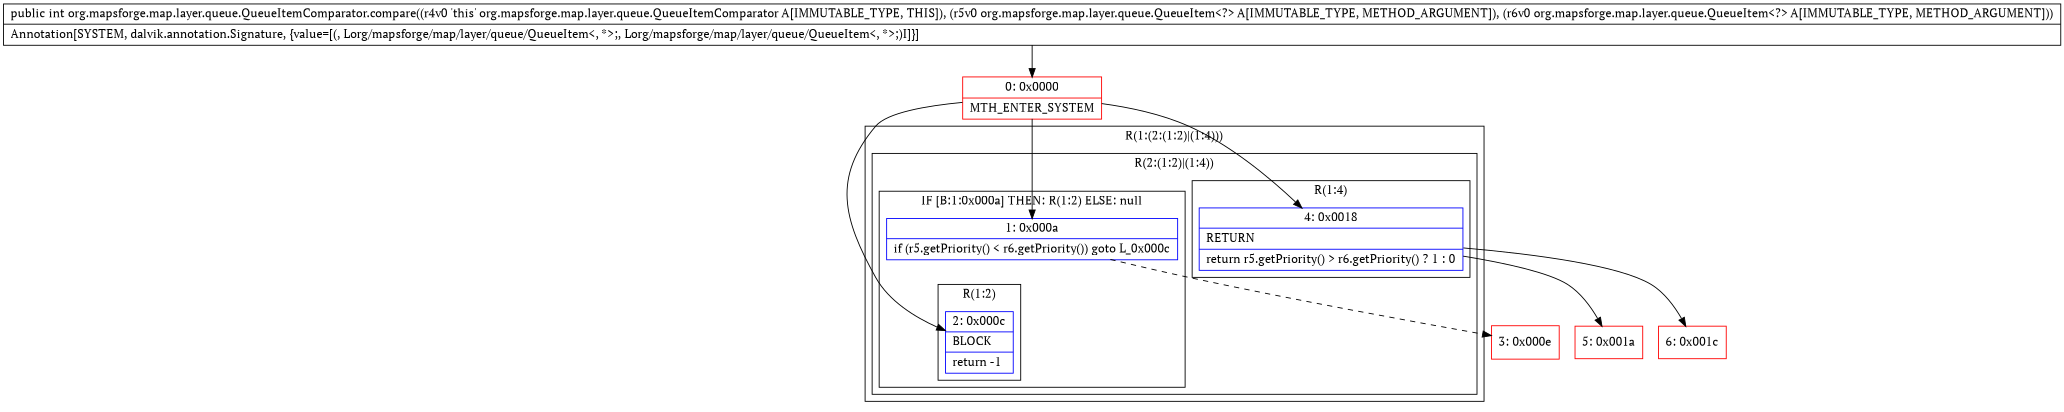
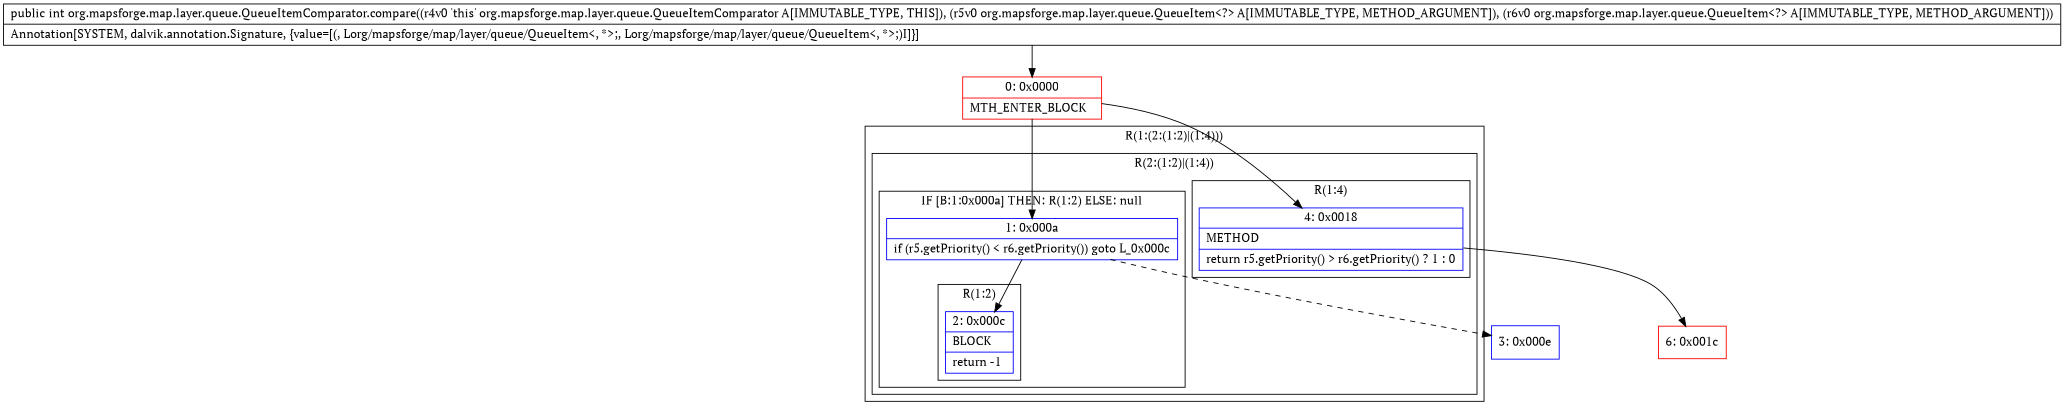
node "0: 0x0000": text "MTH_ENTER_SYSTEM" -> "MTH_ENTER_BLOCK"
edge "0: 0x0000" -> "2: 0x000c": now "1: 0x000a" -> "2: 0x000c"
node "4: 0x0018": text "RETURN" -> "METHOD"
node "3: 0x000e": color red -> blue
node "5: 0x001a": removed
